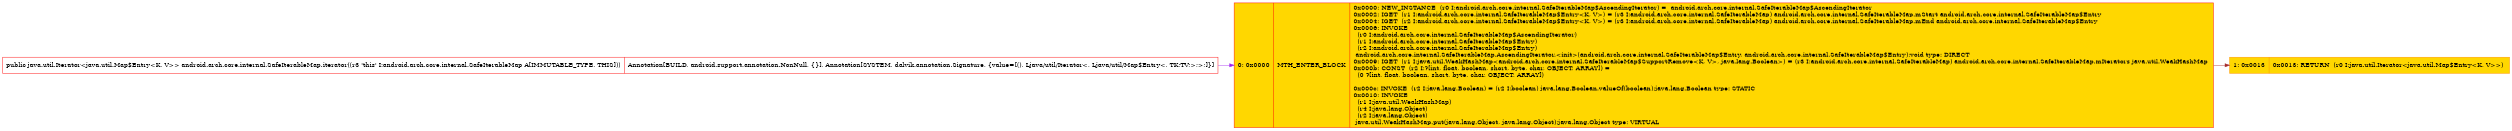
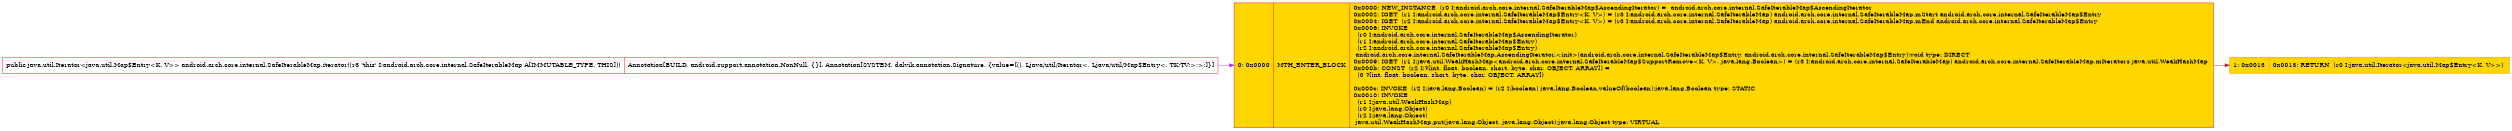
node "0: 0x0000": text "(r4 I:java.lang.Object)" -> "(r0 I:java.lang.Object)"
